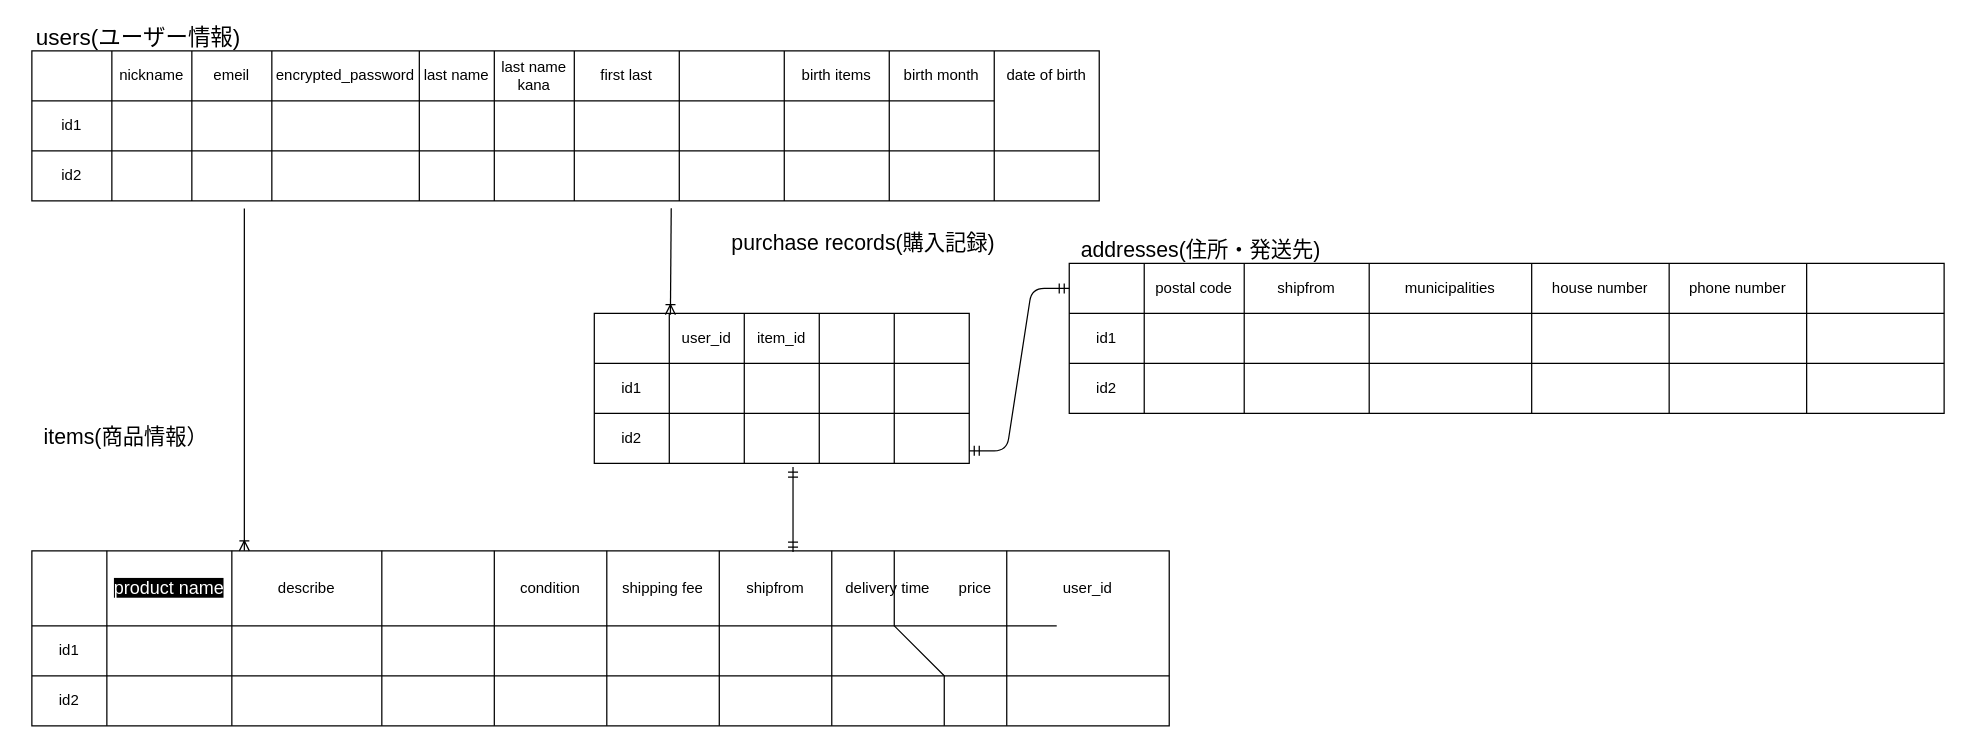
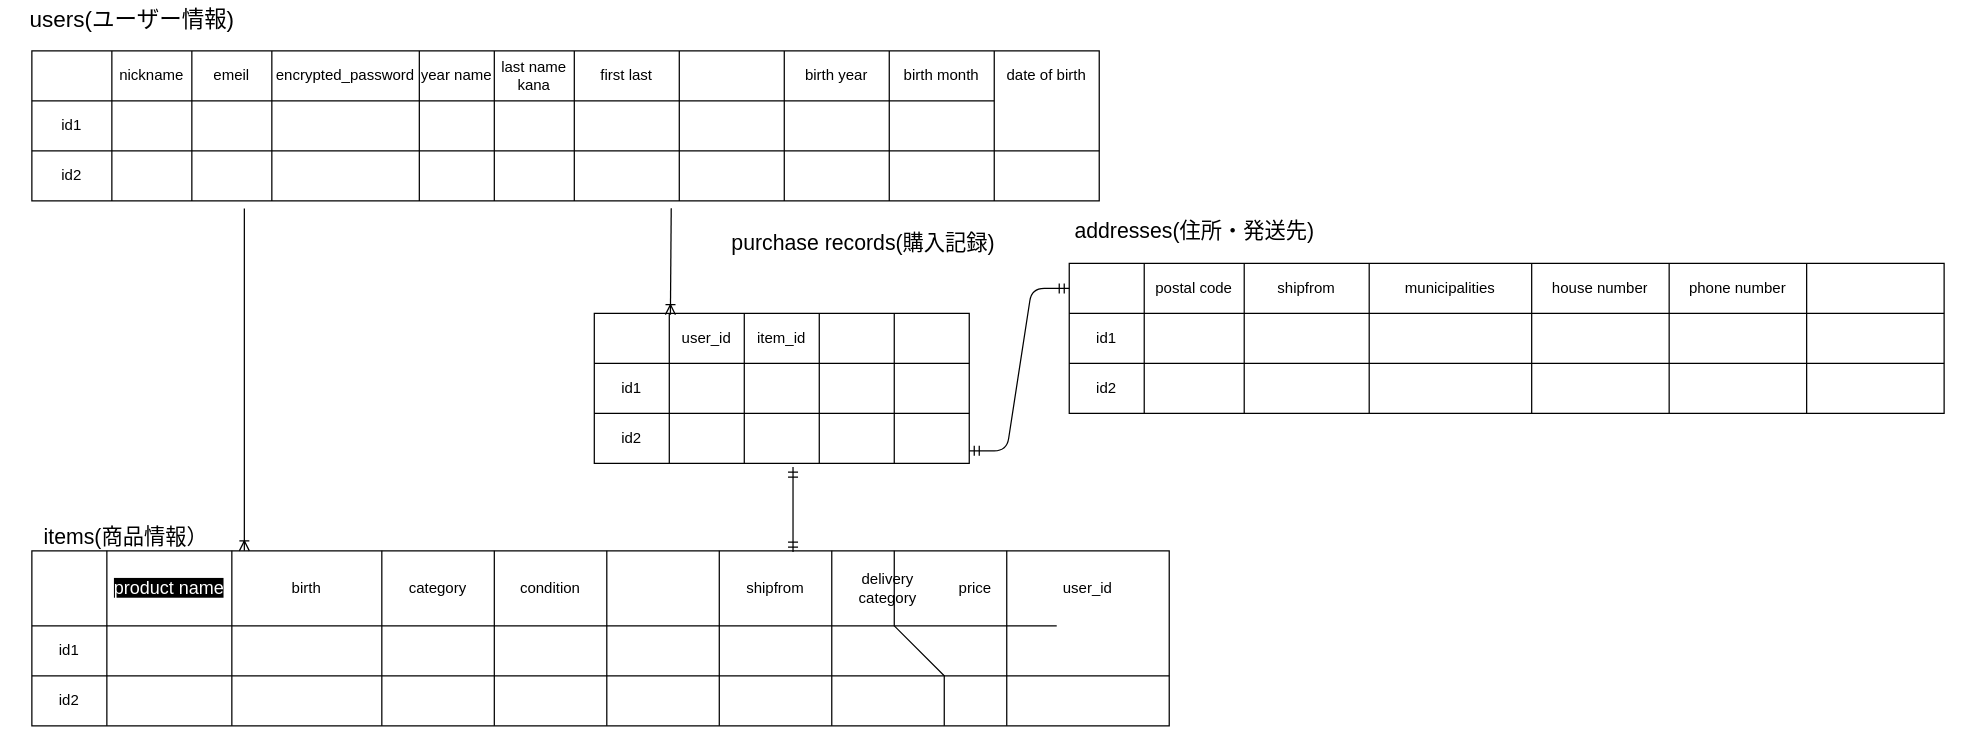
node "users(ユーザー情報)": moved (138, 38) -> (132, 19)
node "last name": label "last name" -> "year name"
node "birth items": label "birth items" -> "birth year"
node "addresses(住所・発送先)": moved (1201, 251) -> (1194, 232)
node "items(商品情報）": moved (126, 438) -> (126, 538)
node "describe": label "describe" -> "birth"
node "category": added
node "shipping fee": removed
node "delivery time": label "delivery time" -> "delivery category"
